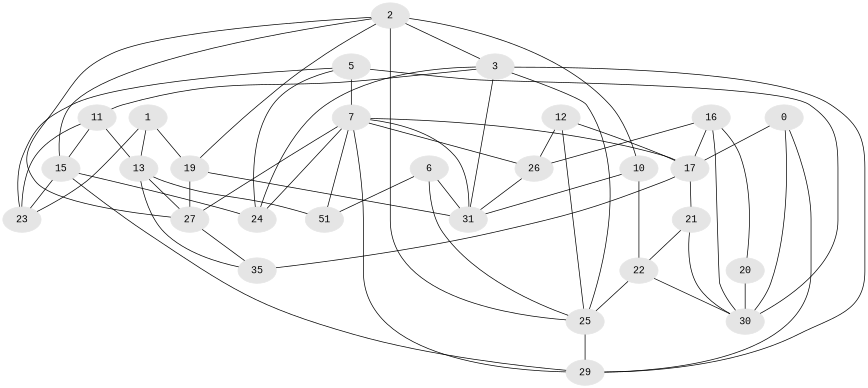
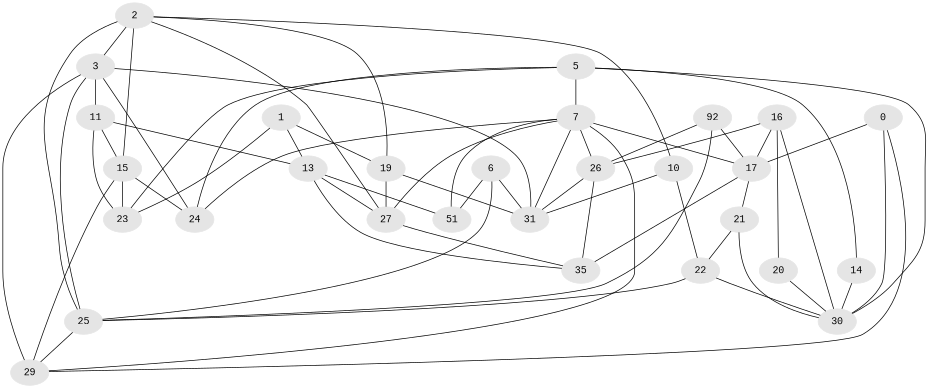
node "12": label "12" -> "92"
edge "26" -- "35": added
node "14": added
